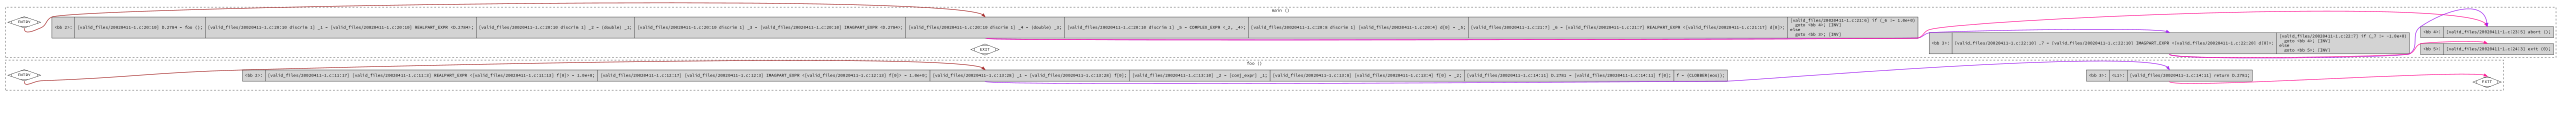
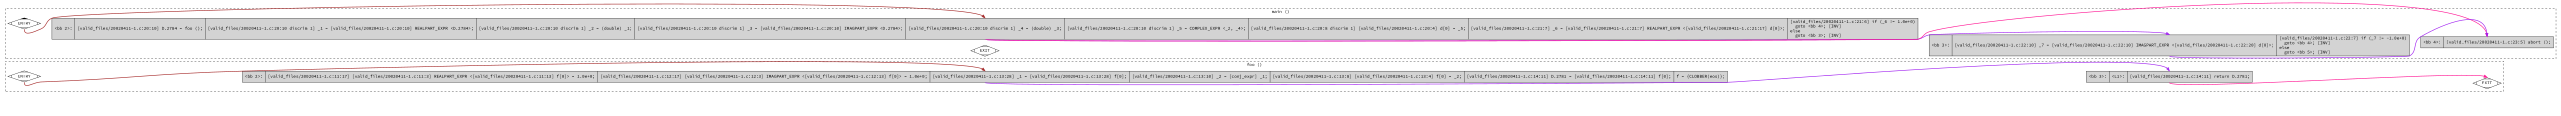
node "<bb 5>:": removed
